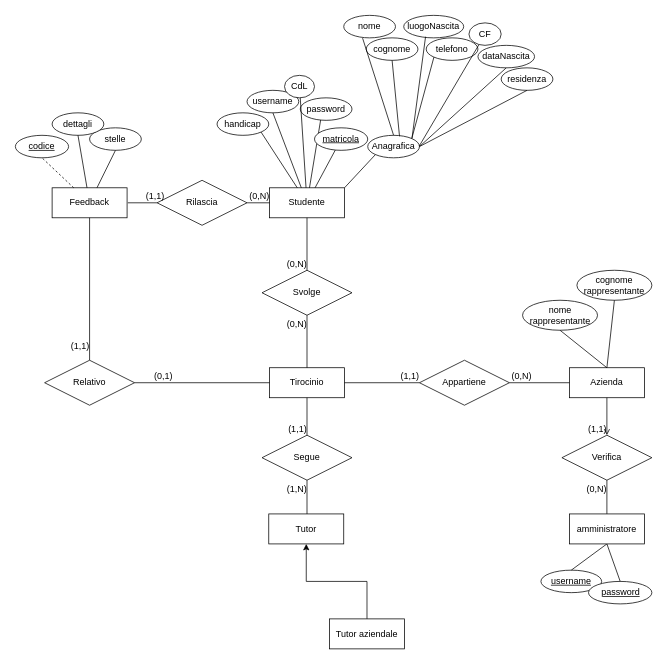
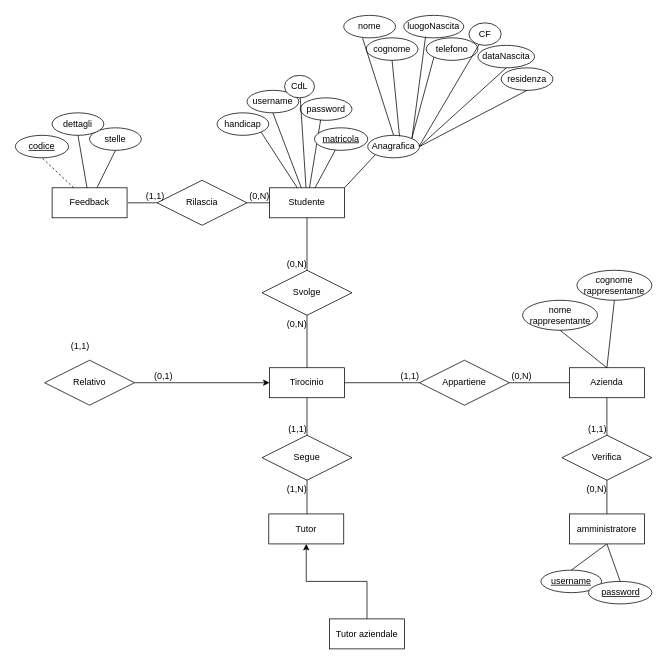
edge "Feedback" -- "Relativo": removed
edge "Relativo" -- "Tirocinio": arrowhead none -> classic
edge "Azienda" -> "Verifica": arrowhead open -> none
